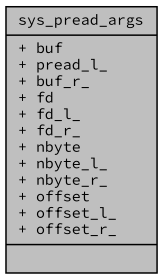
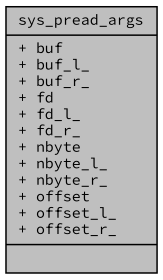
node "sys_pread_args": text "+ pread_l_" -> "+ buf_l_"
